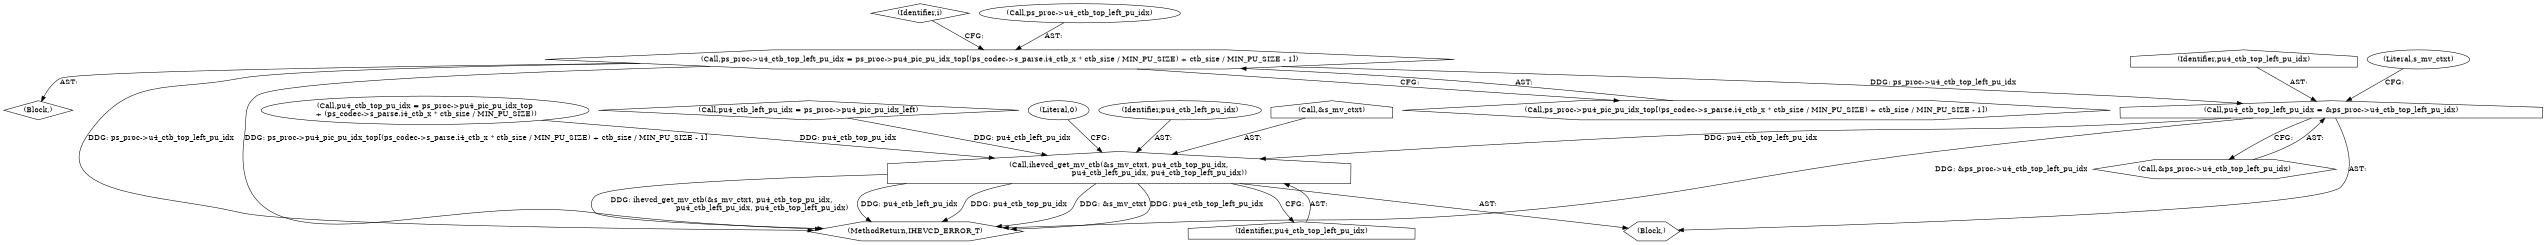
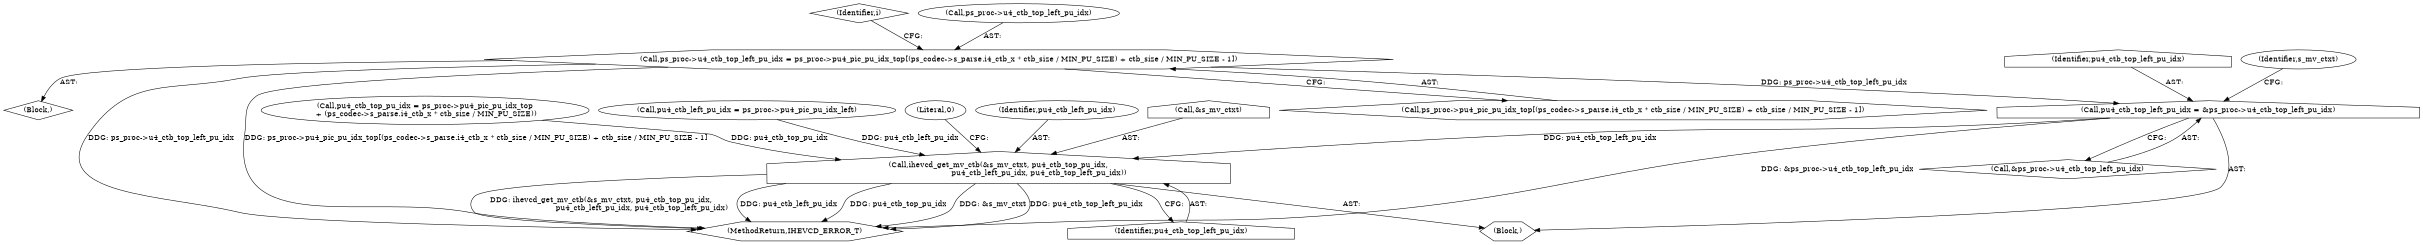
node "(Literal,s_mv_ctxt)": label "(Literal,s_mv_ctxt)" -> "(Identifier,s_mv_ctxt)"
node "(Call,pu4_ctb_left_pu_idx = ps_proc->pu4_pic_pu_idx_left)": shape diamond -> ellipse
node "(Call,&ps_proc->u4_ctb_top_left_pu_idx)": shape hexagon -> diamond
